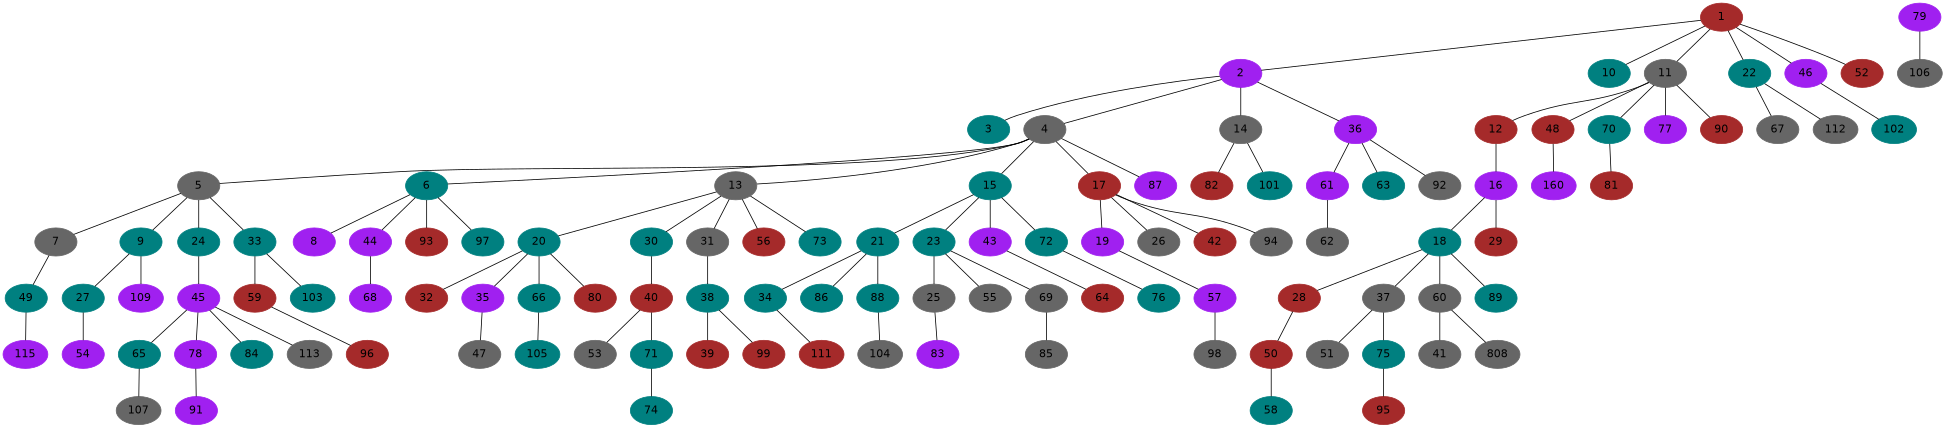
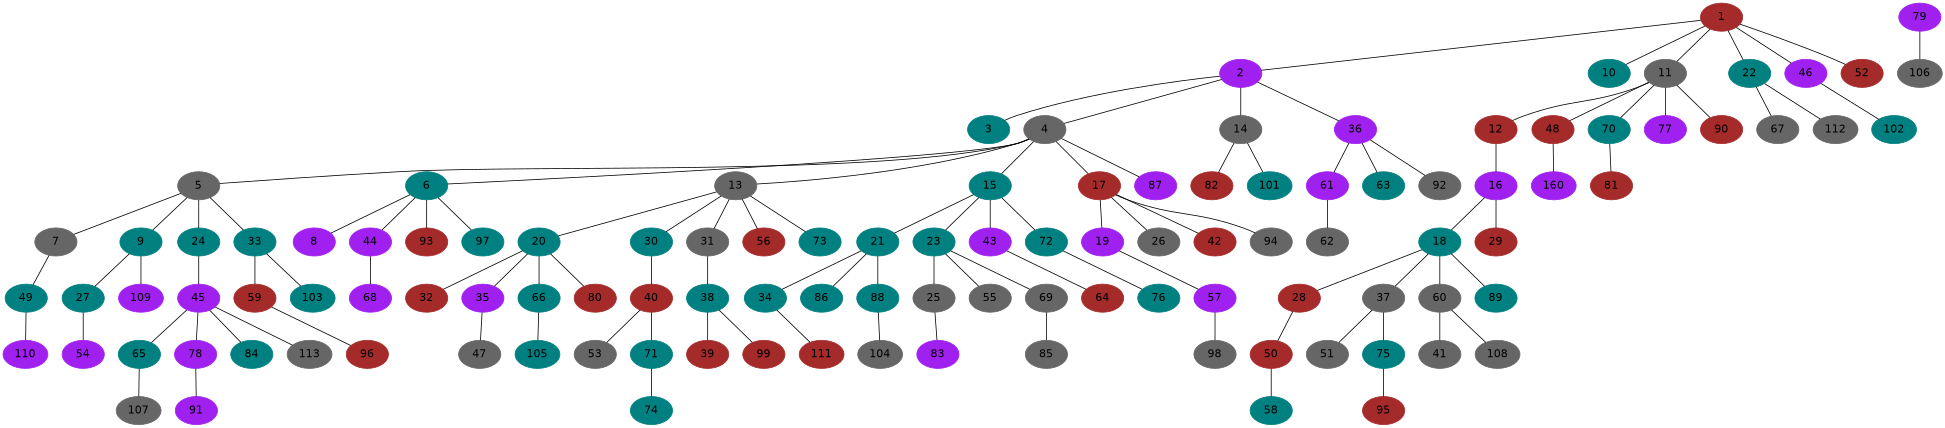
node "115": label "115" -> "110"
node "808": label "808" -> "108"
